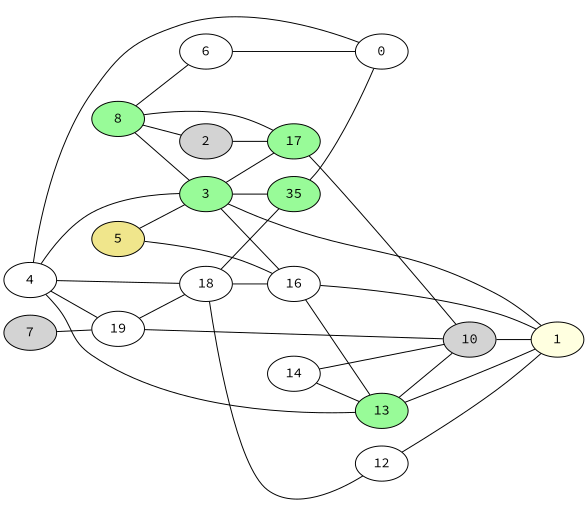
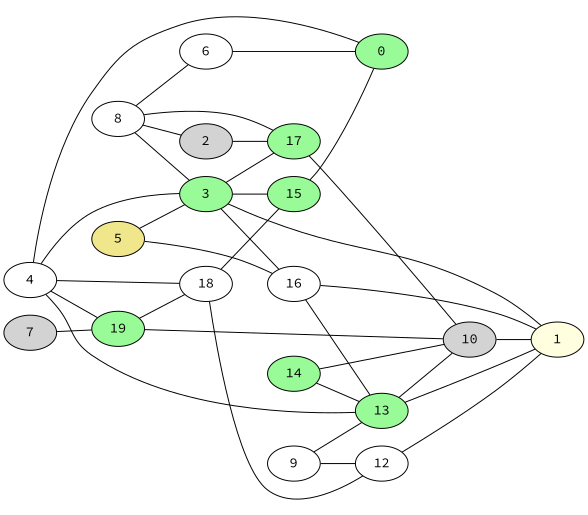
node "0": fillcolor white -> palegreen
node "8": fillcolor palegreen -> white
node "35": label "35" -> "15"
edge "18" -- "16": removed
node "19": fillcolor white -> palegreen
node "14": fillcolor white -> palegreen
node "9": added
